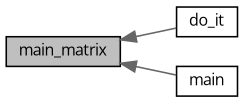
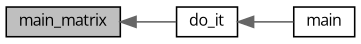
edge "main" -> "main_matrix": now "main" -> "do_it"
